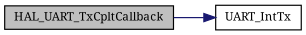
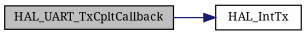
node "UART_IntTx": label "UART_IntTx" -> "HAL_IntTx"
